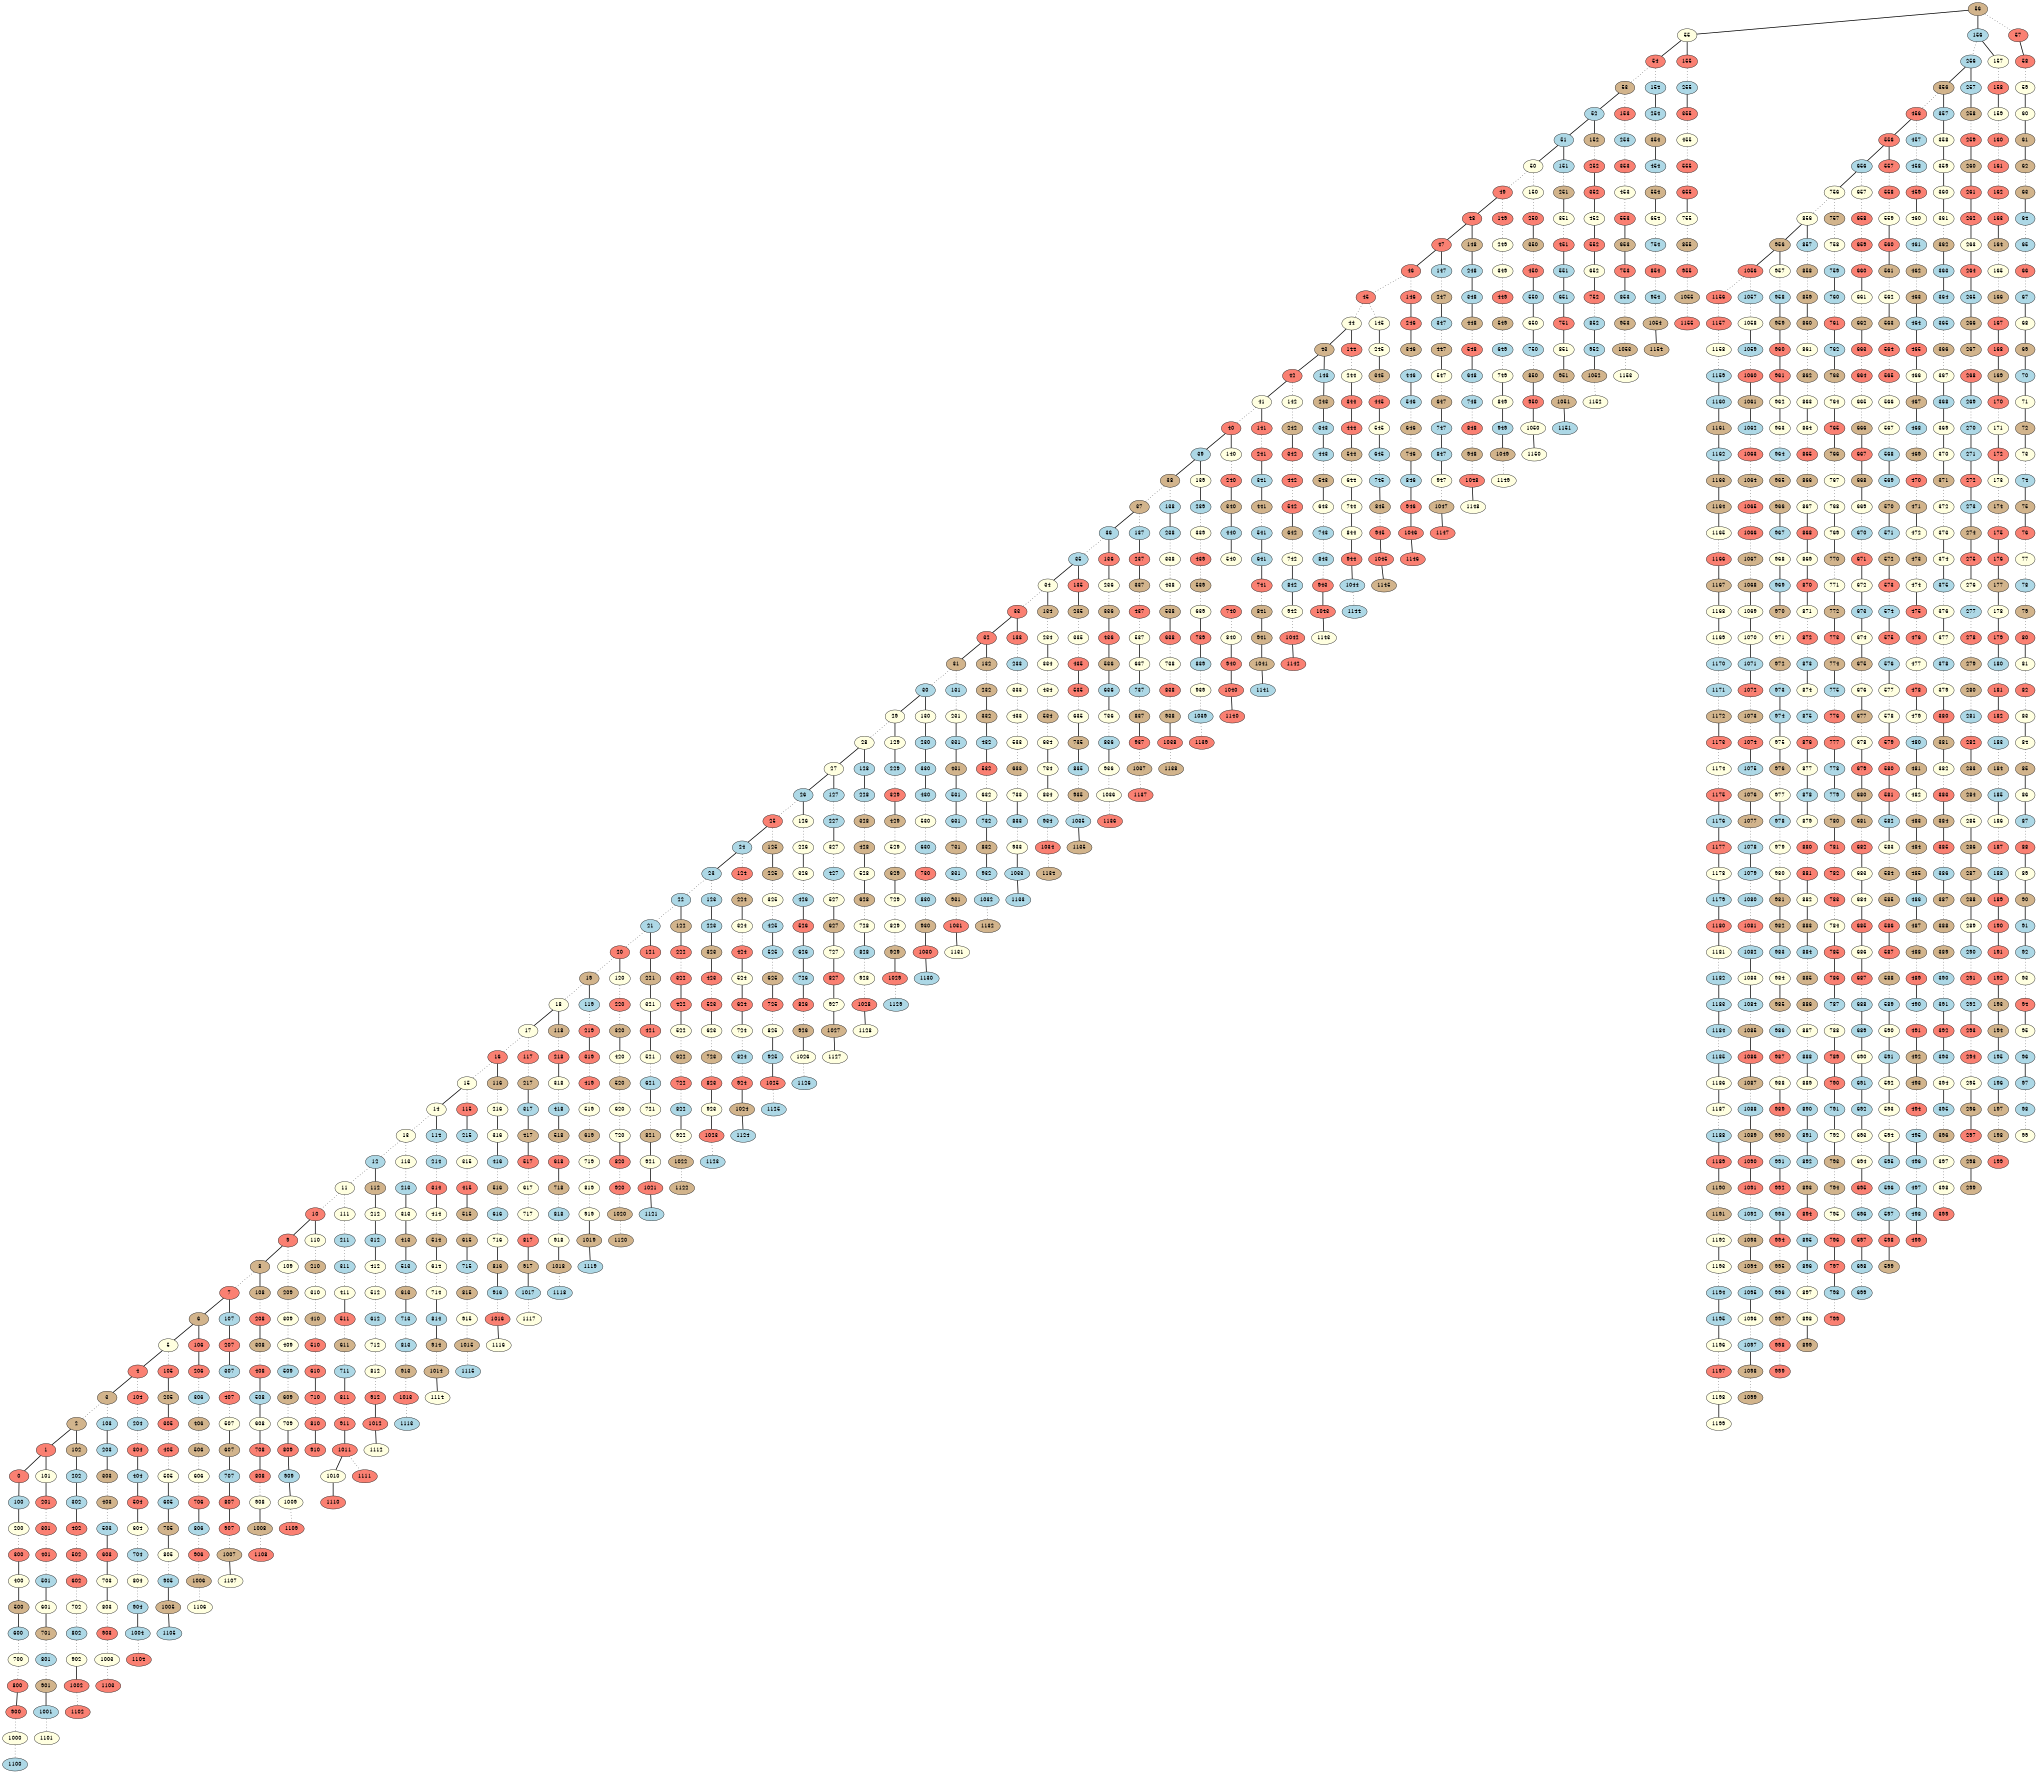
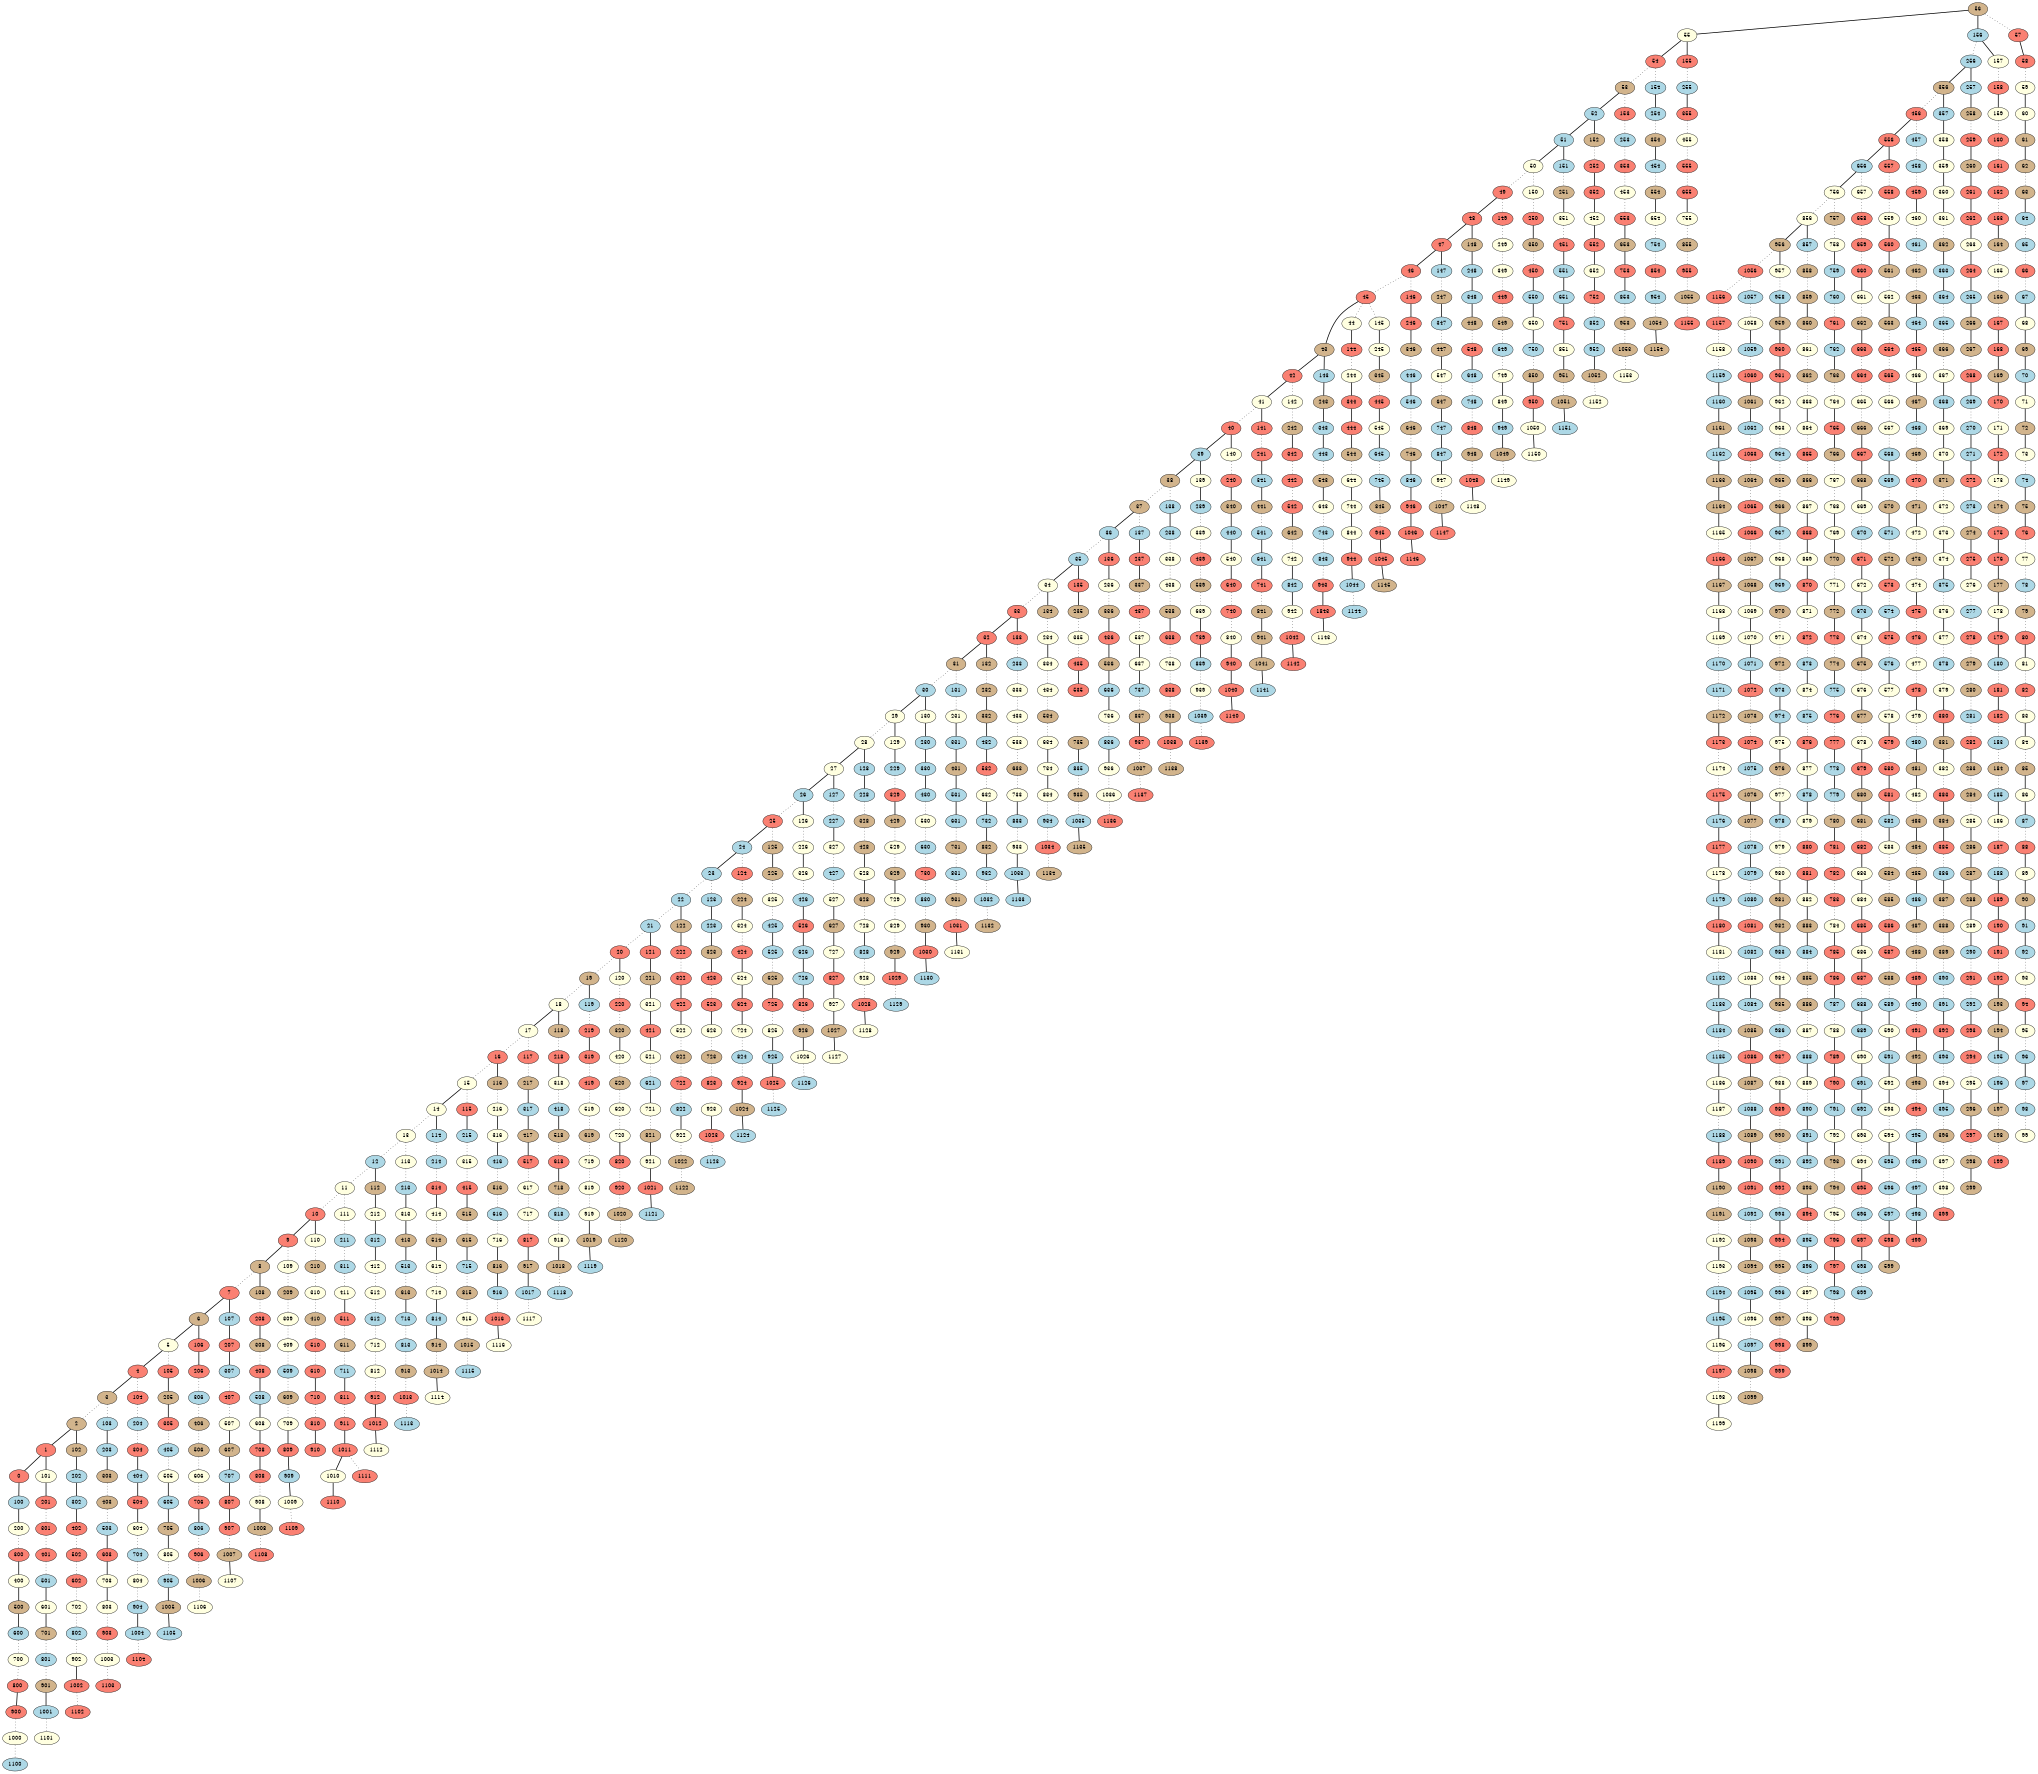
edge "956" -- "1056": style bold -> dotted
edge "758" -- "759": style dotted -> bold
edge "44" -- "43": now "45" -- "43"
node "640": added
edge "969" -- "970": removed
node "1043": label "1043" -> "1843"
node "635": removed
edge "823" -- "923": removed
node "405": fillcolor salmon -> lightblue
